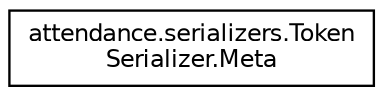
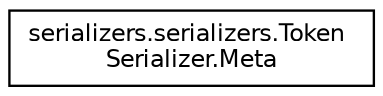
node "attendance.serializers.Token Serializer.Meta": label "attendance.serializers.Token Serializer.Meta" -> "serializers.serializers.Token Serializer.Meta"
